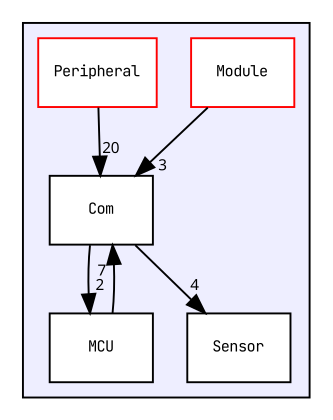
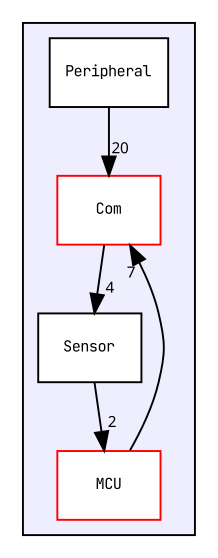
node "Peripheral": color red -> black
node "Module": removed
node "Com": color black -> red
edge "Com" -> "MCU": now "Sensor" -> "MCU"
node "MCU": color black -> red
